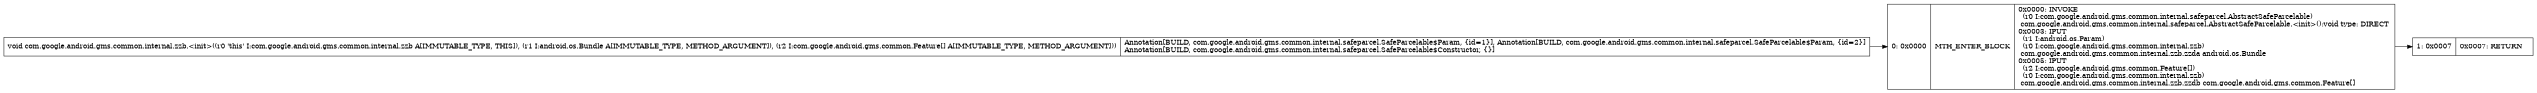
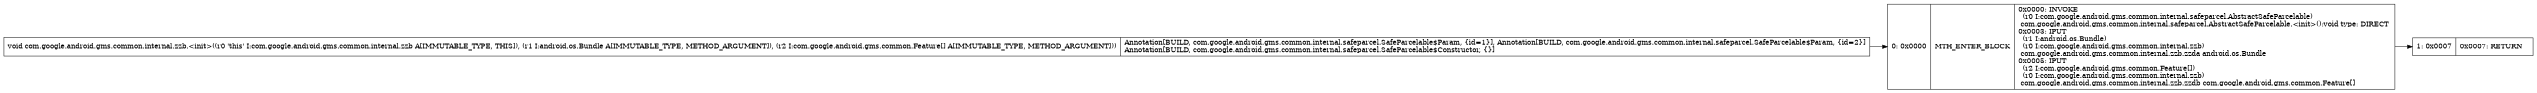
node "0: 0x0000": text "(r1 I:android.os.Param)" -> "(r1 I:android.os.Bundle)"
